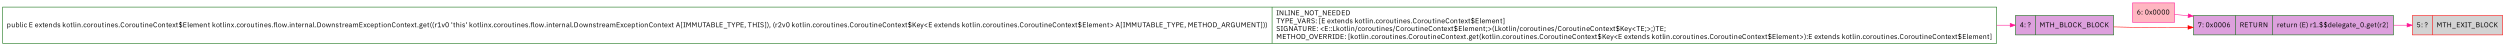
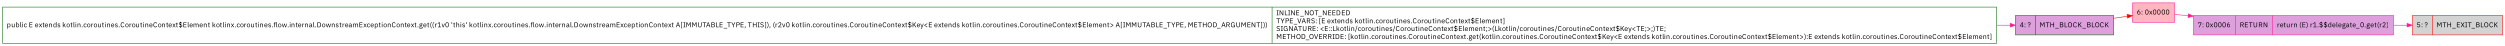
node "7: 0x0006": color darkgreen -> deeppink
edge "4: ?" -> "7: 0x0006": now "4: ?" -> "6: 0x0000"
